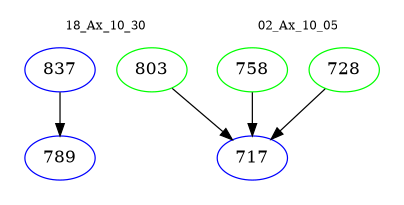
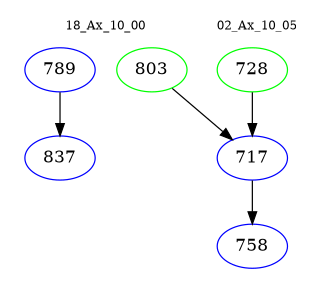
cluster "18_Ax_10_30": label "18_Ax_10_30" -> "18_Ax_10_00"
node "758": color green -> blue
edge "837" -> "789": reversed
edge "758" -> "717": reversed
